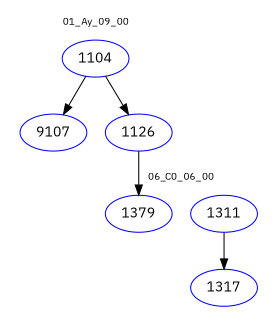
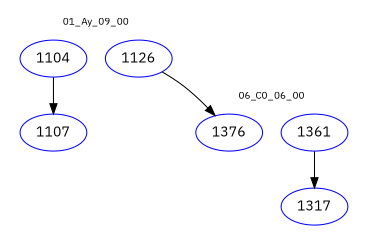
edge "1104" -> "1126": removed
node "9107": label "9107" -> "1107"
node "1379": label "1379" -> "1376"
node "1311": label "1311" -> "1361"
